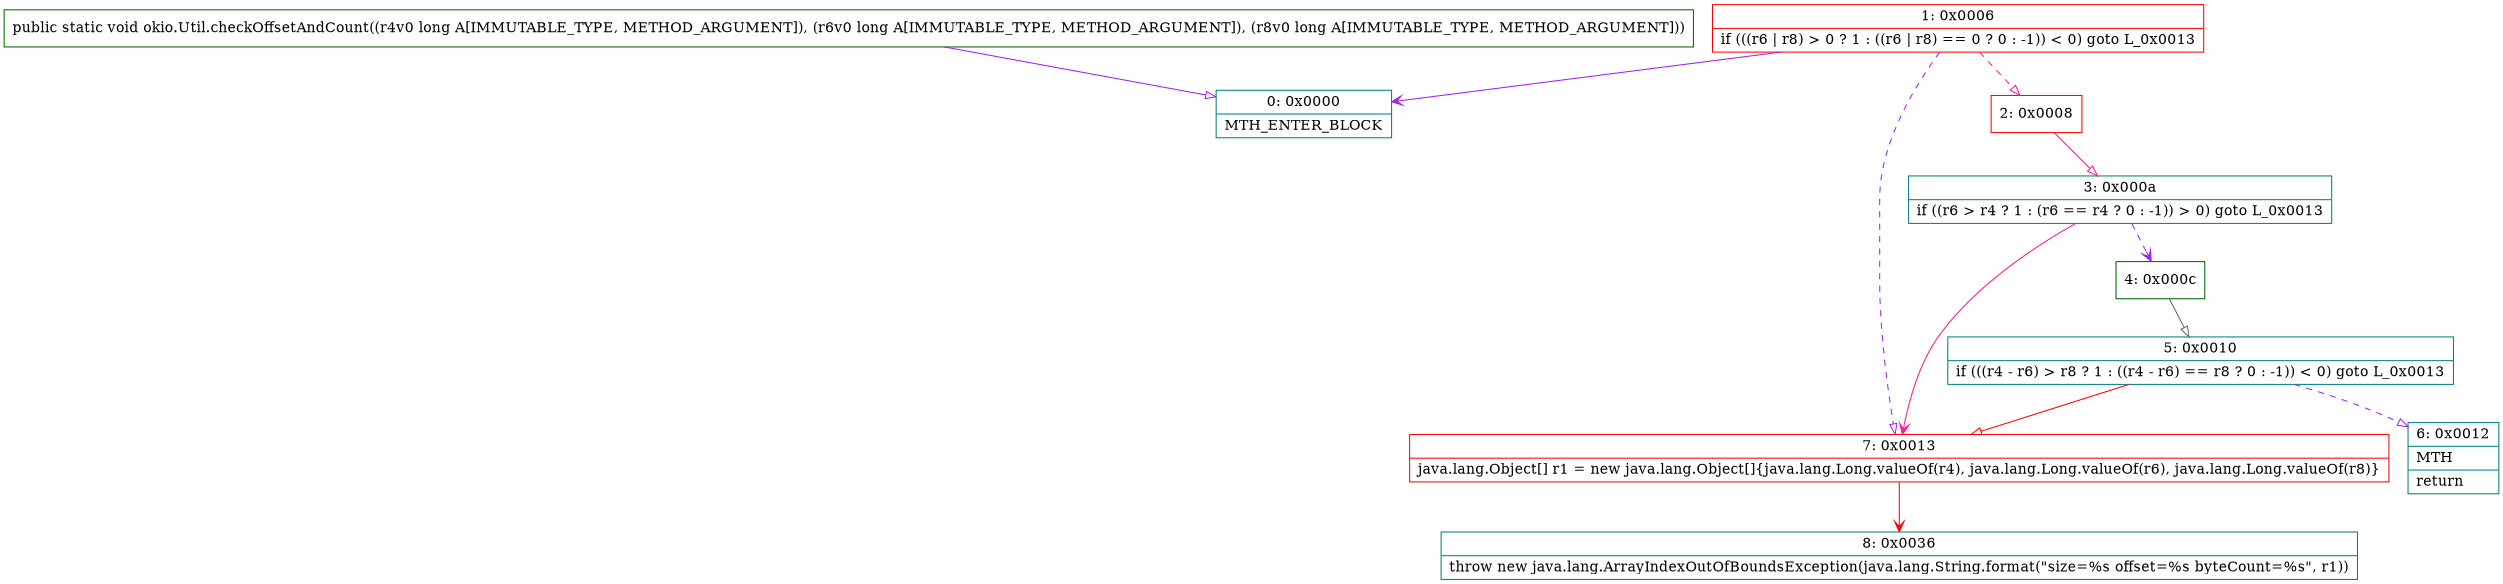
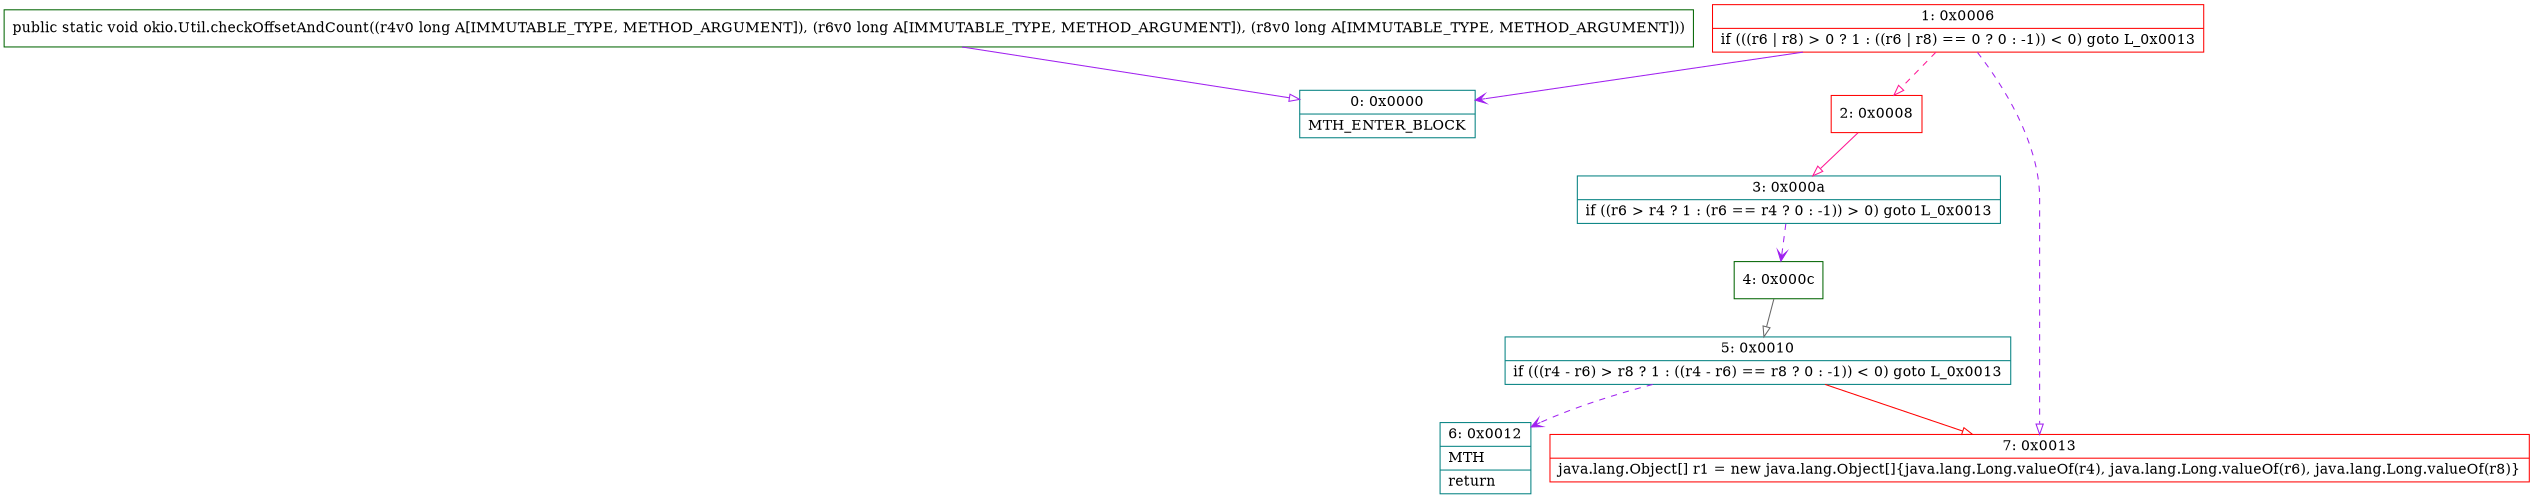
edge "3: 0x000a" -> "7: 0x0013": removed
edge "5: 0x0010" -> "6: 0x0012": arrowhead onormal -> vee
node "8: 0x0036": removed
